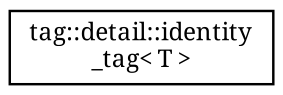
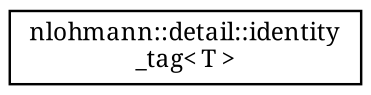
node "tag::detail::identity _tag< T >": label "tag::detail::identity _tag< T >" -> "nlohmann::detail::identity _tag< T >"
